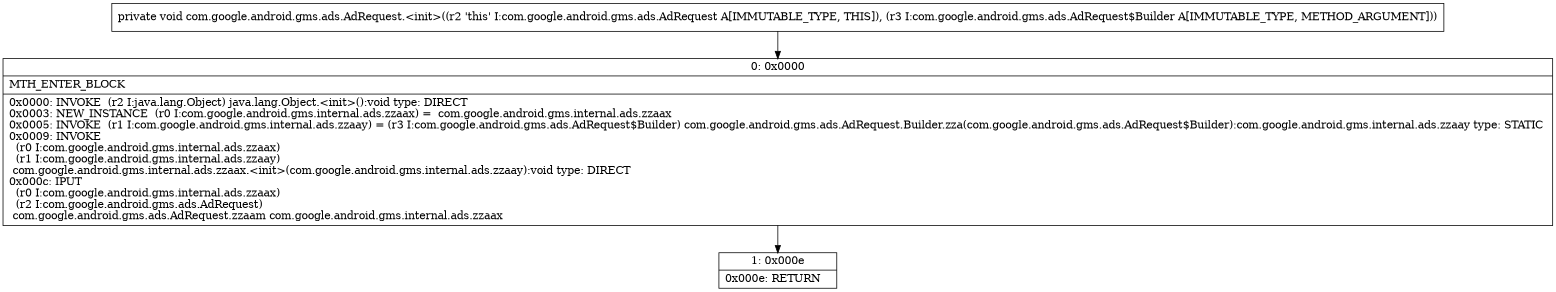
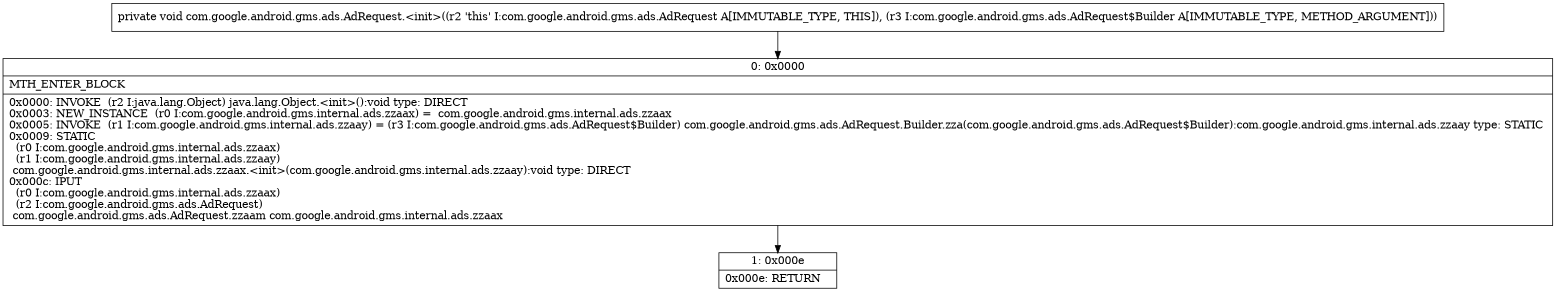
node "0: 0x0000": text "0x0009: INVOKE" -> "0x0009: STATIC"
